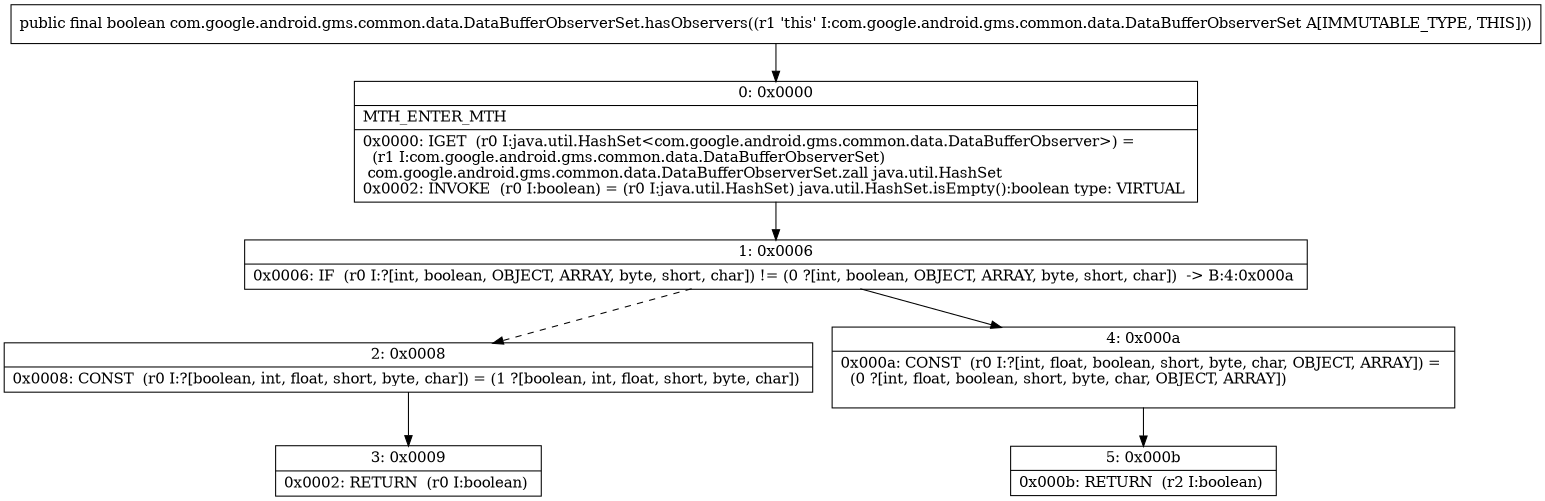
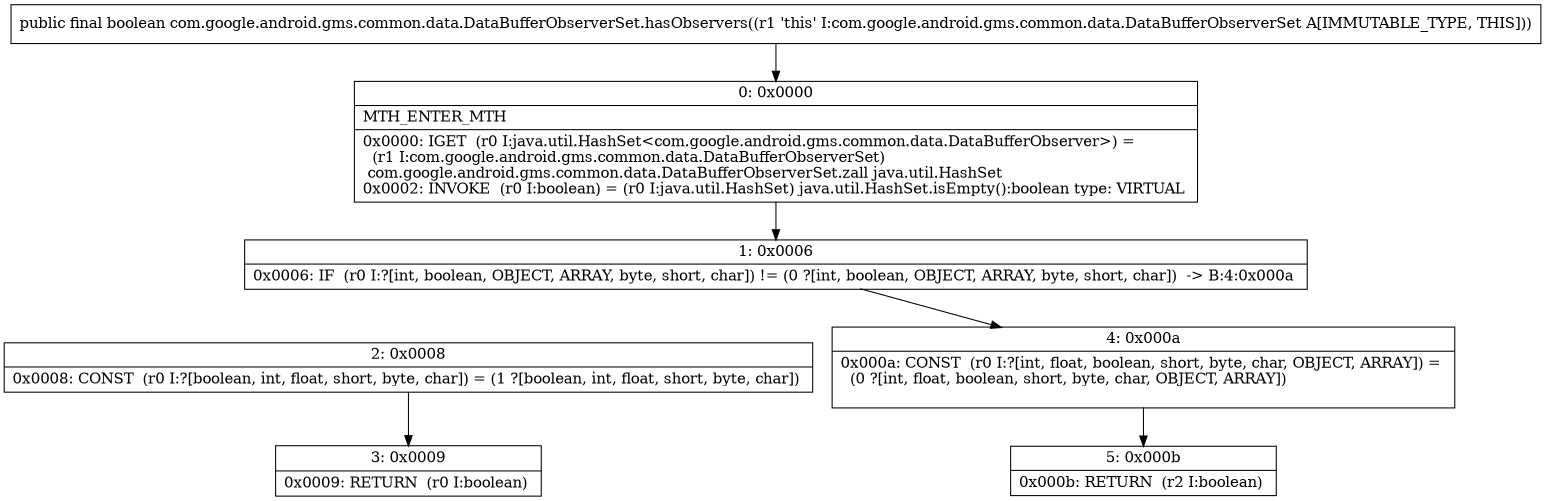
edge "1: 0x0006" -> "2: 0x0008": removed
node "3: 0x0009": text "0x0002: RETURN  (r0 I:boolean)" -> "0x0009: RETURN  (r0 I:boolean)"
